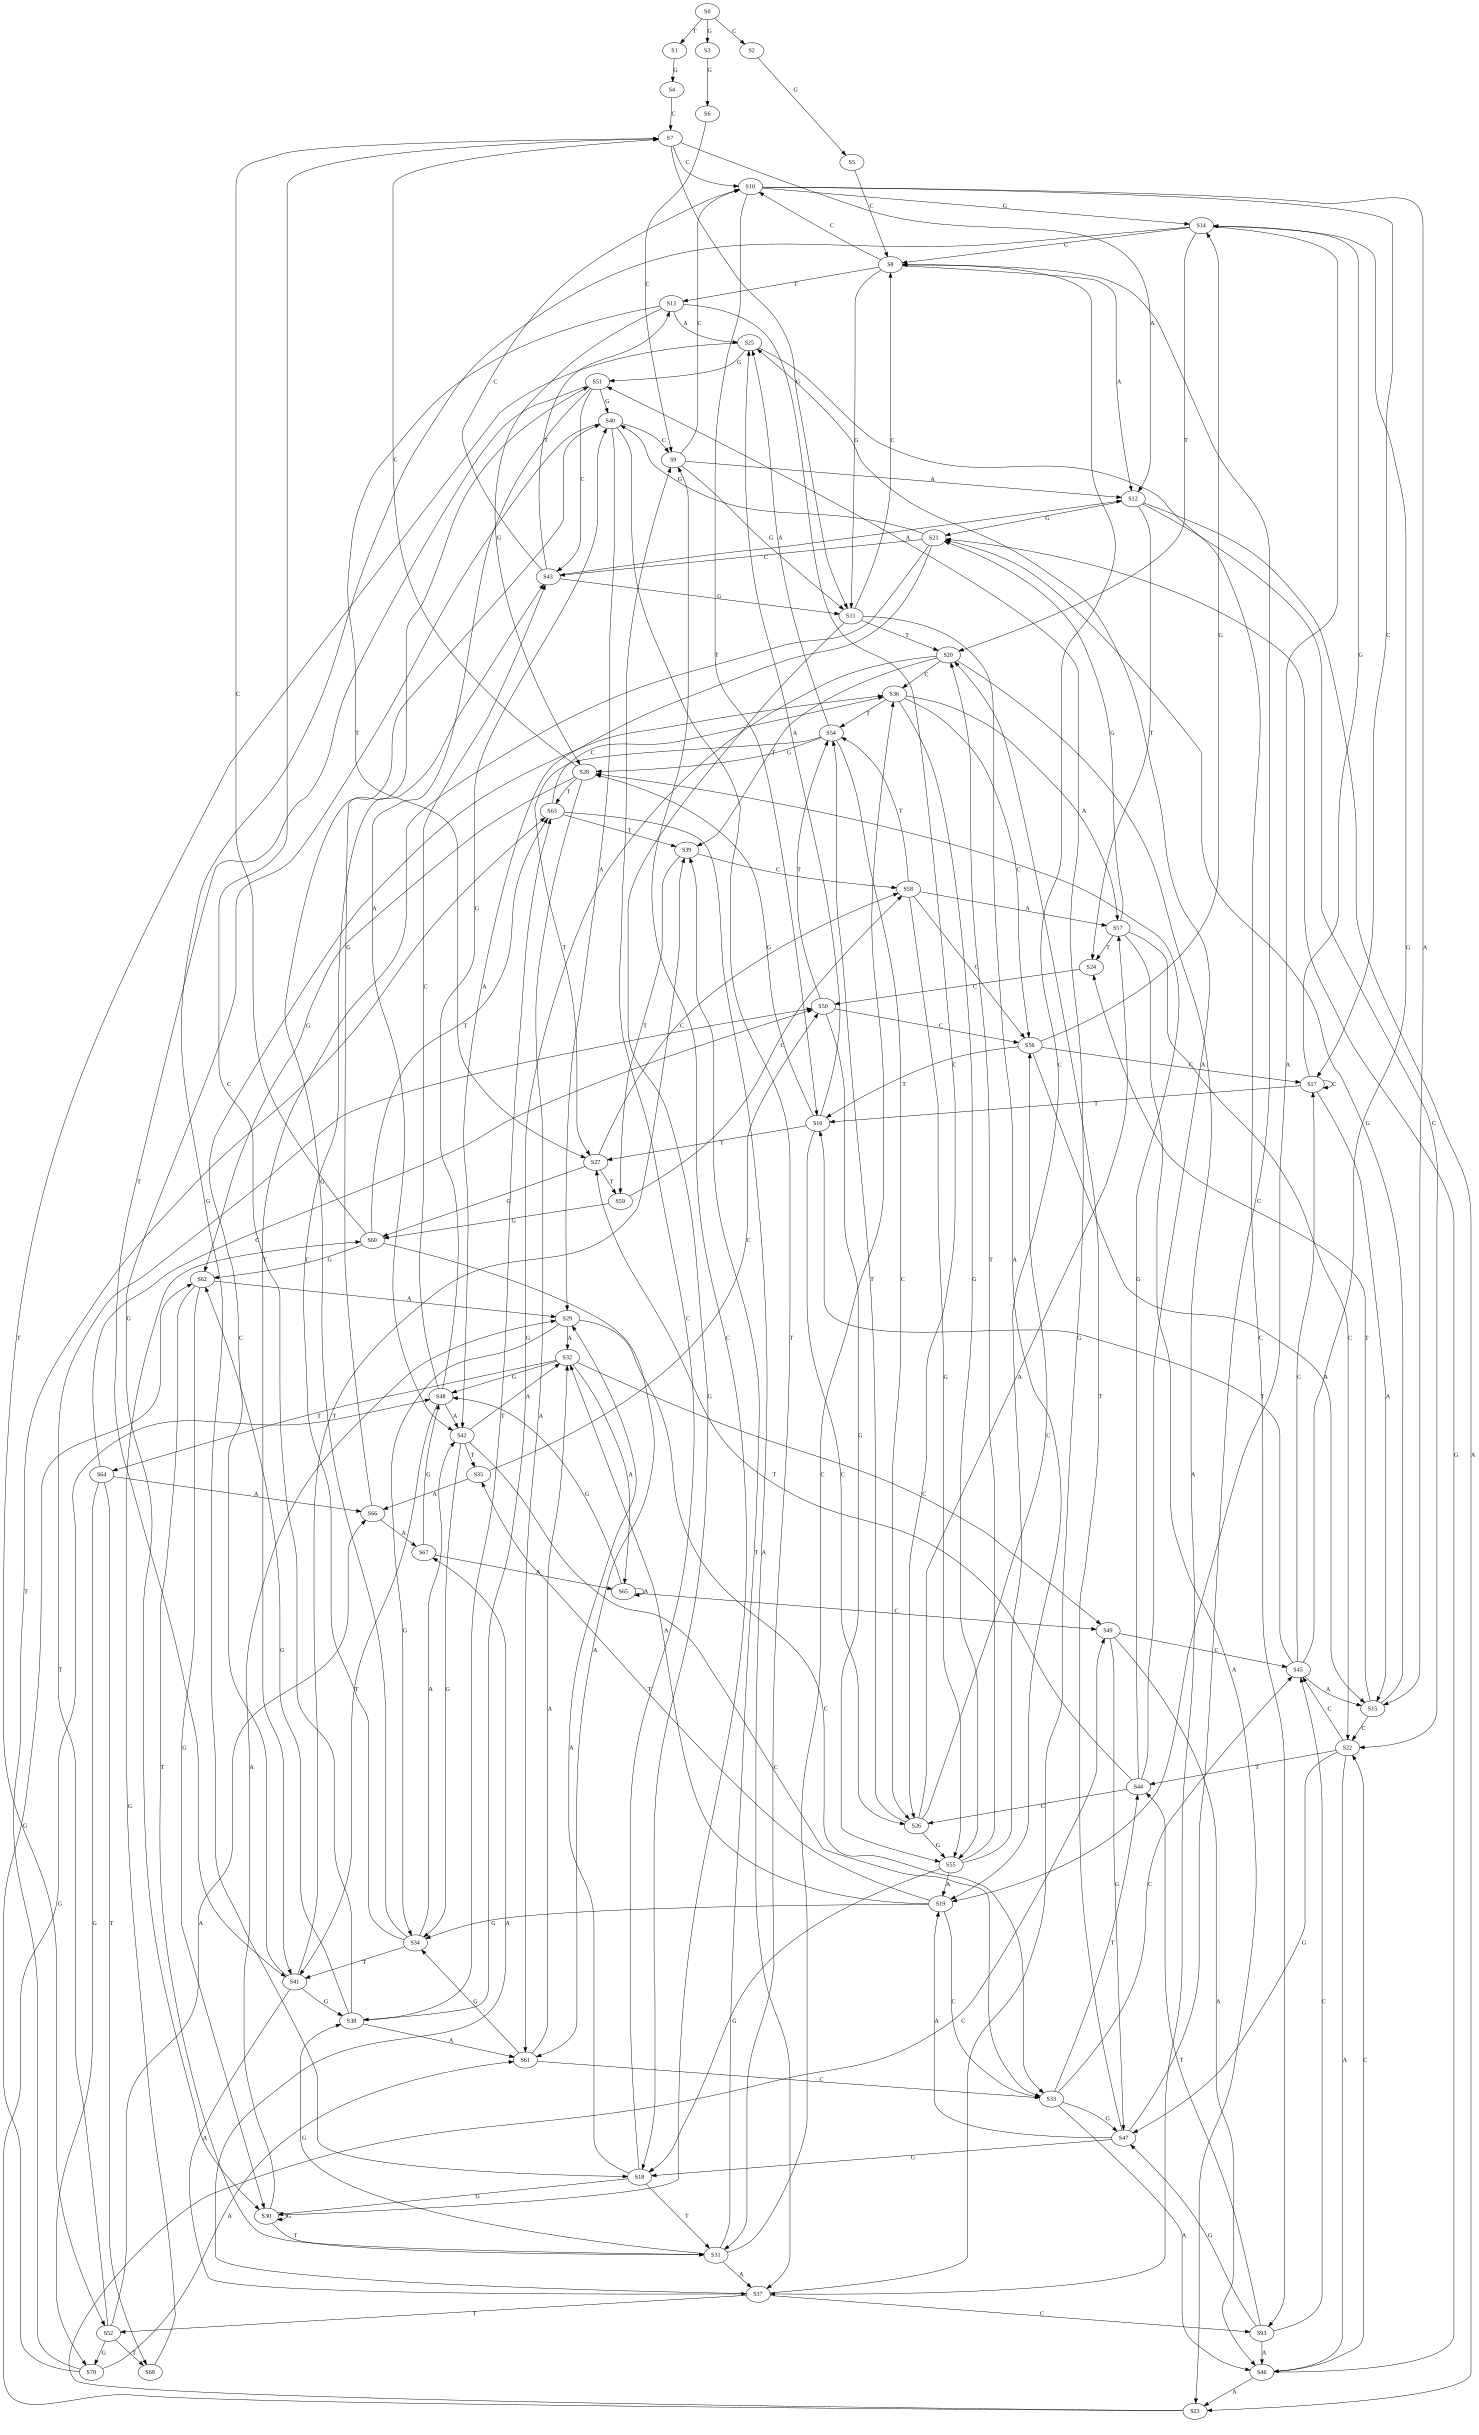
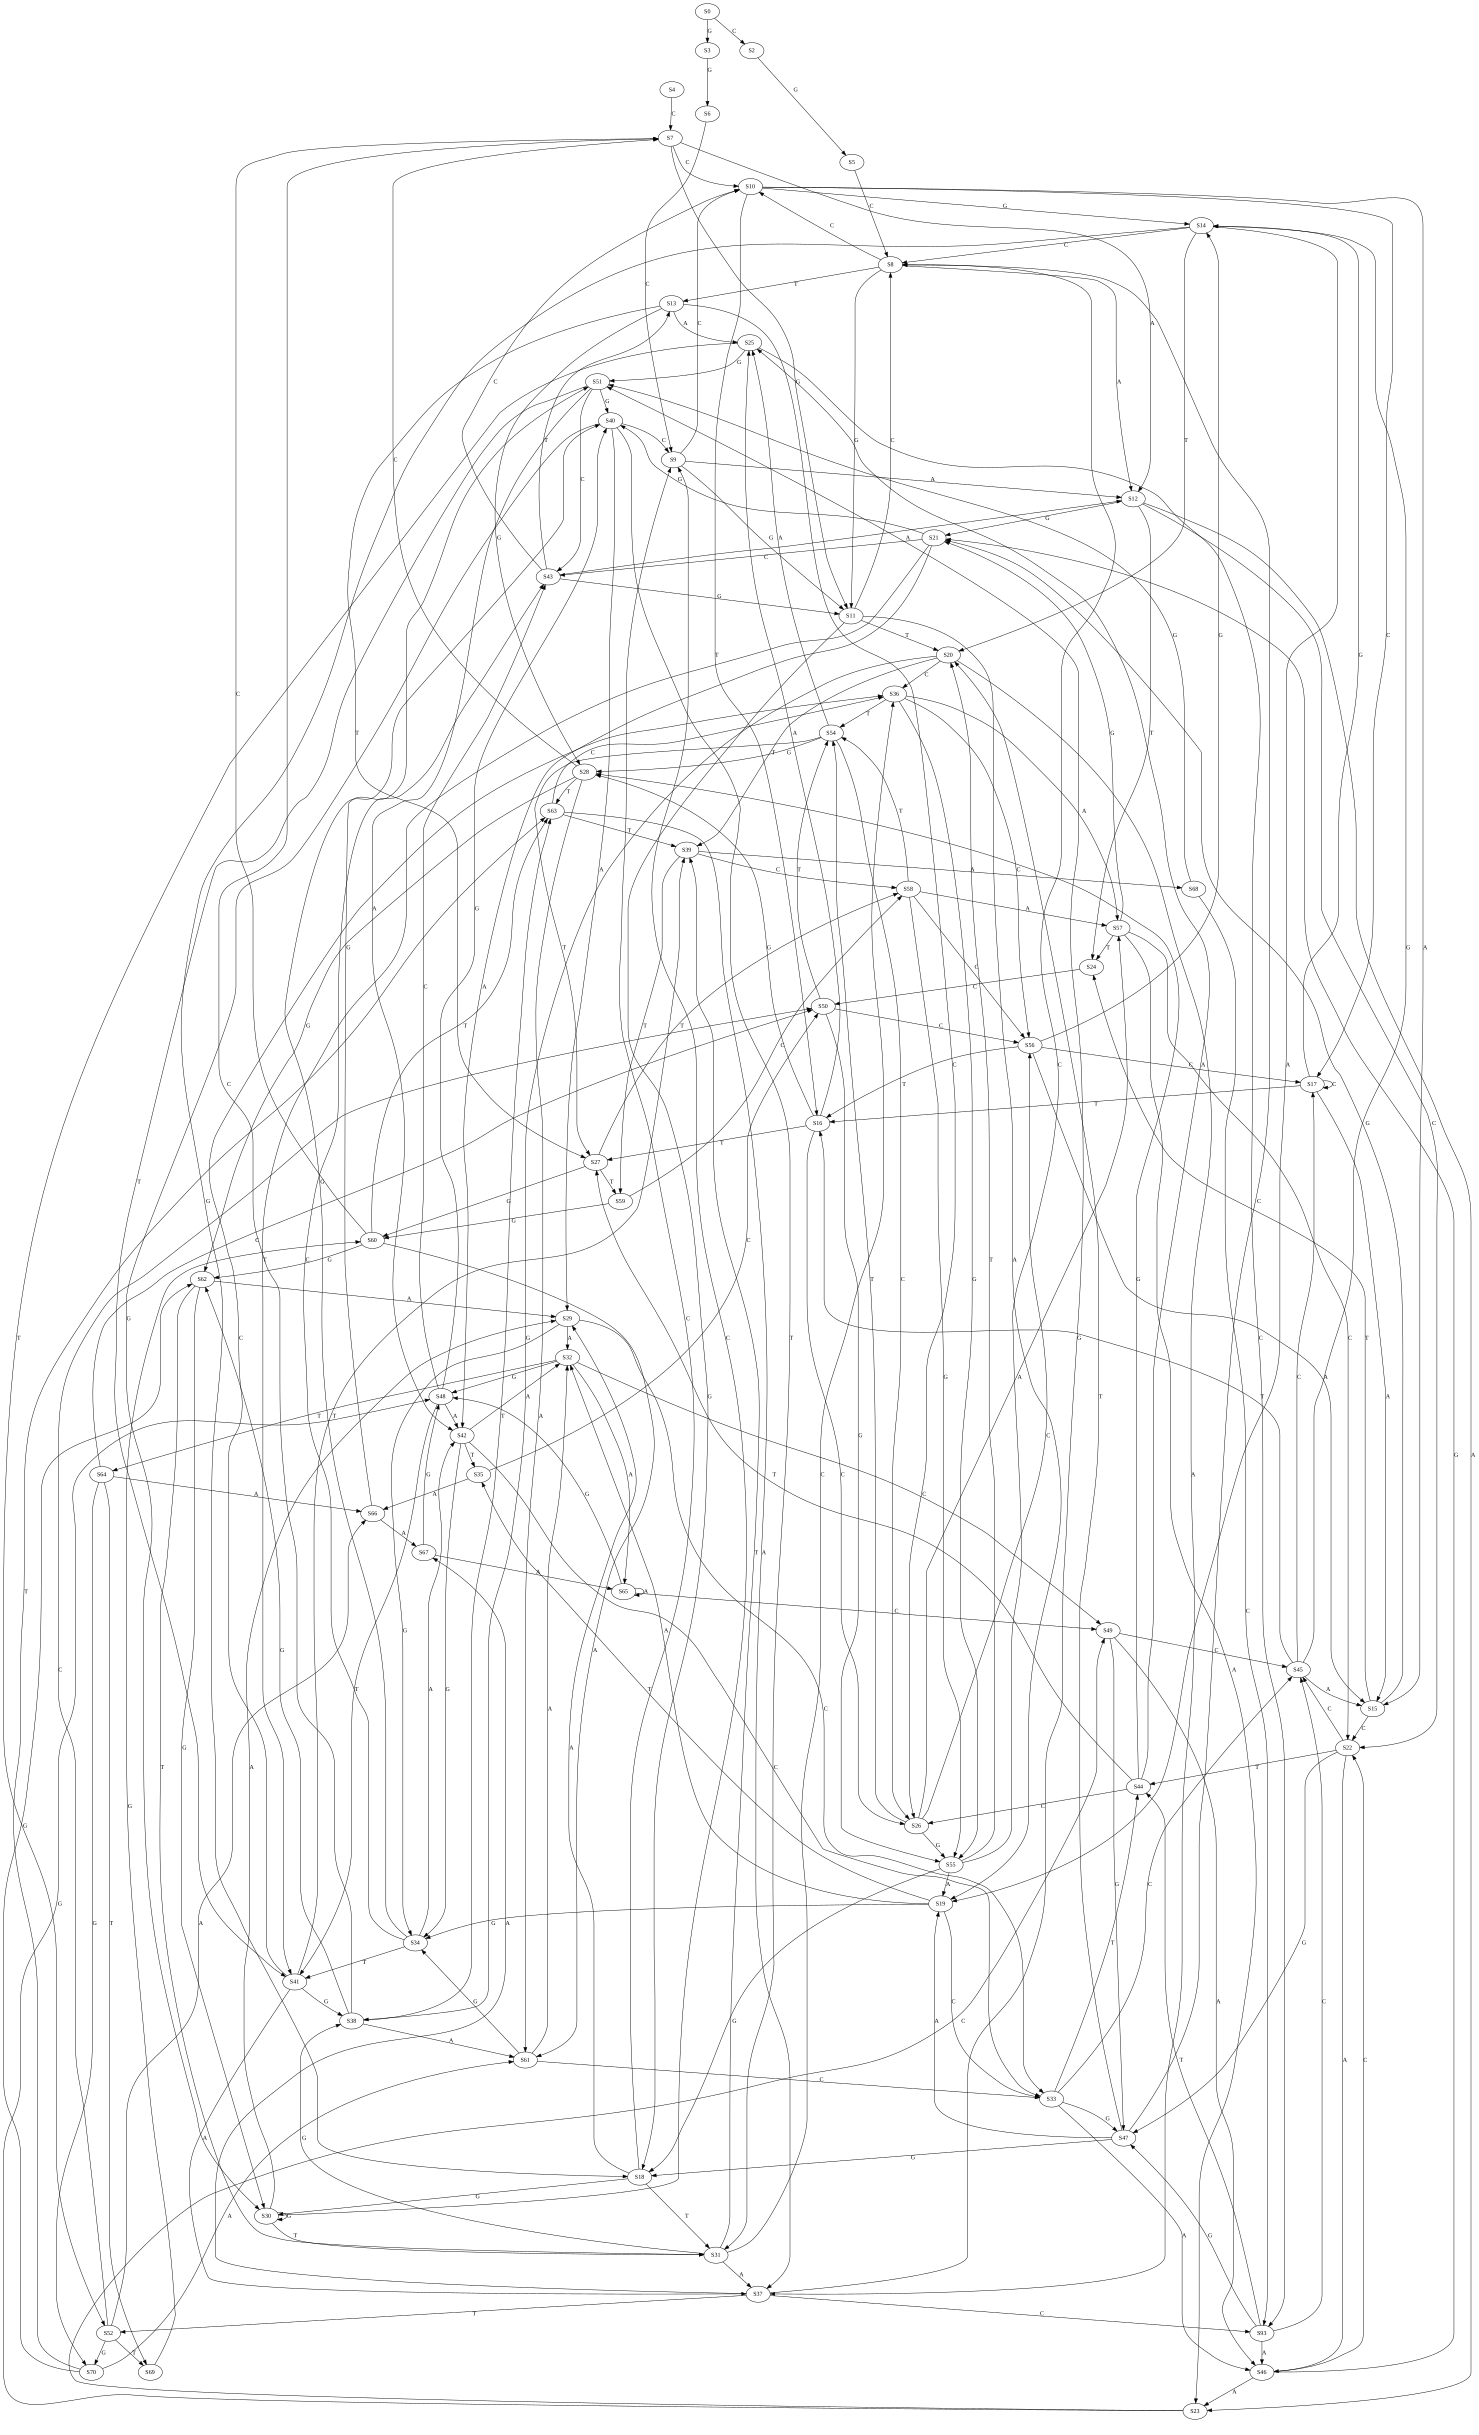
node "S1": removed
node "S68": added
edge "S27" -> "S58": label "C" -> "T"
edge "S52" -> "S50": label "T" -> "C"
